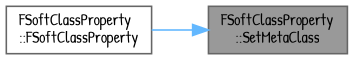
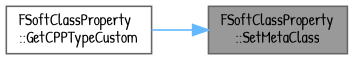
node "FSoftClassProperty ::FSoftClassProperty": label "FSoftClassProperty ::FSoftClassProperty" -> "FSoftClassProperty ::GetCPPTypeCustom"
